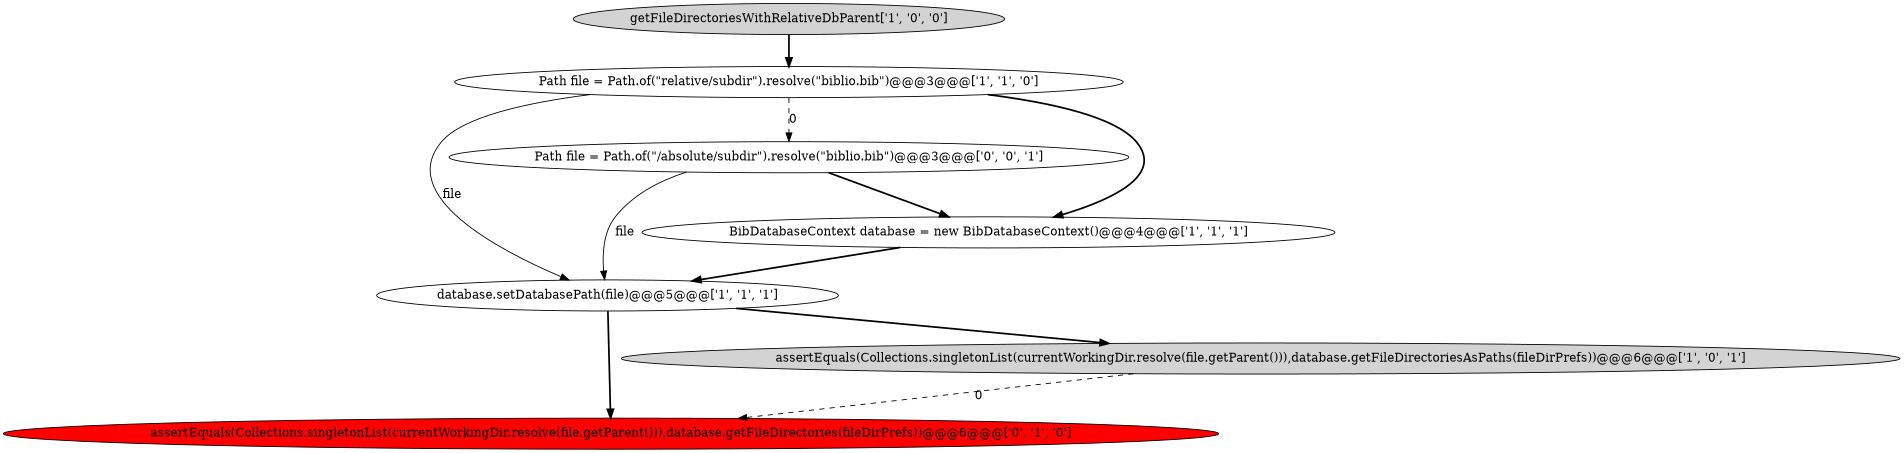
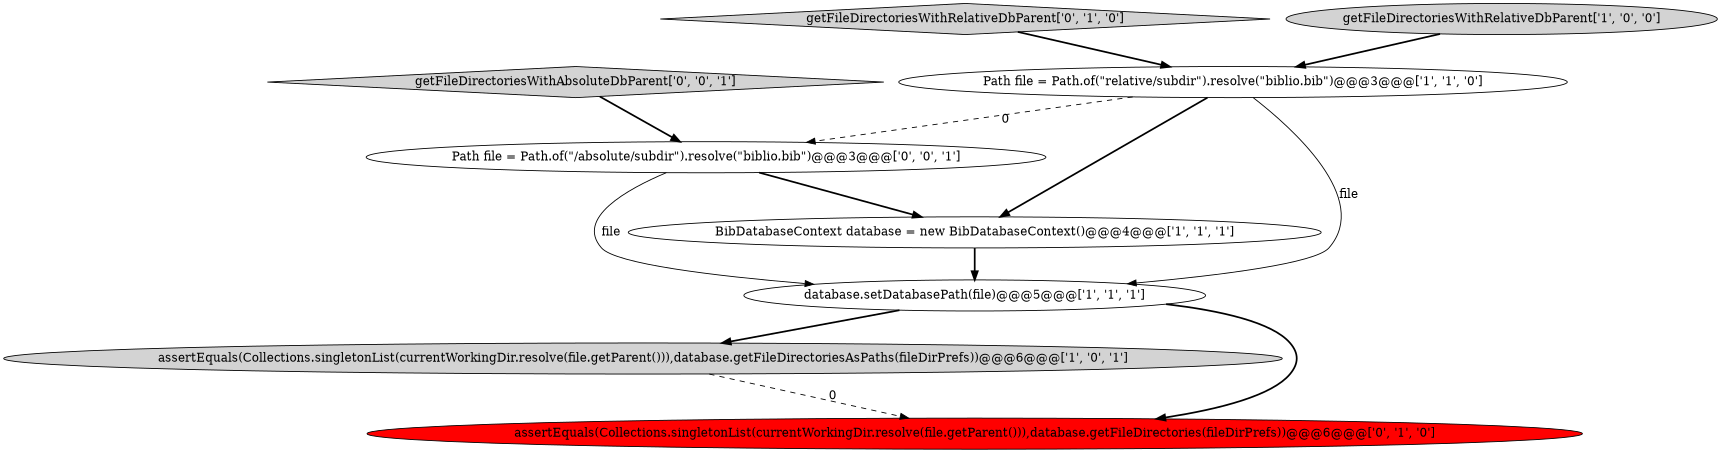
node "getFileDirectoriesWithRelativeDbParent['0', '1', '0']": added
node "getFileDirectoriesWithAbsoluteDbParent['0', '0', '1']": added
